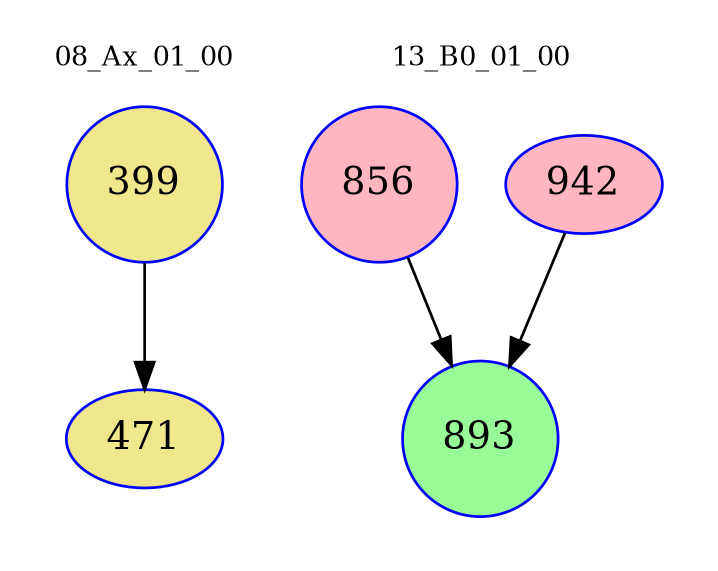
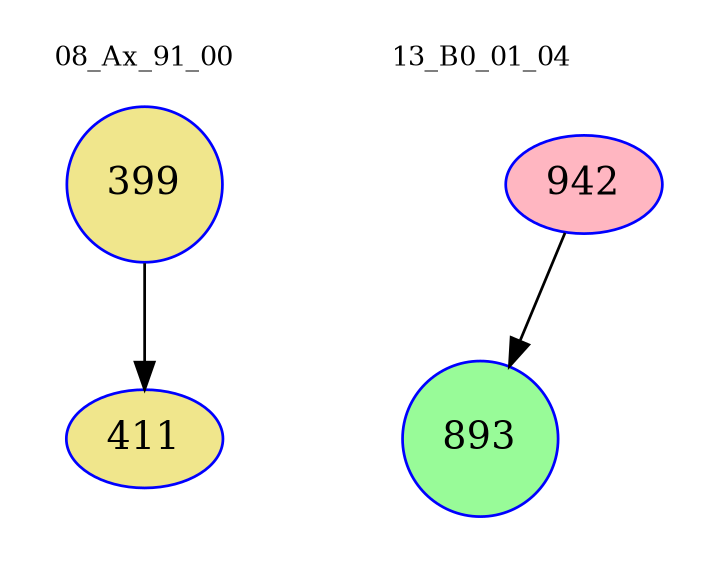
cluster "08_Ax_01_00": label "08_Ax_01_00" -> "08_Ax_91_00"
cluster "13_B0_01_00": label "13_B0_01_00" -> "13_B0_01_04"
node "856": removed
node "471": label "471" -> "411"
